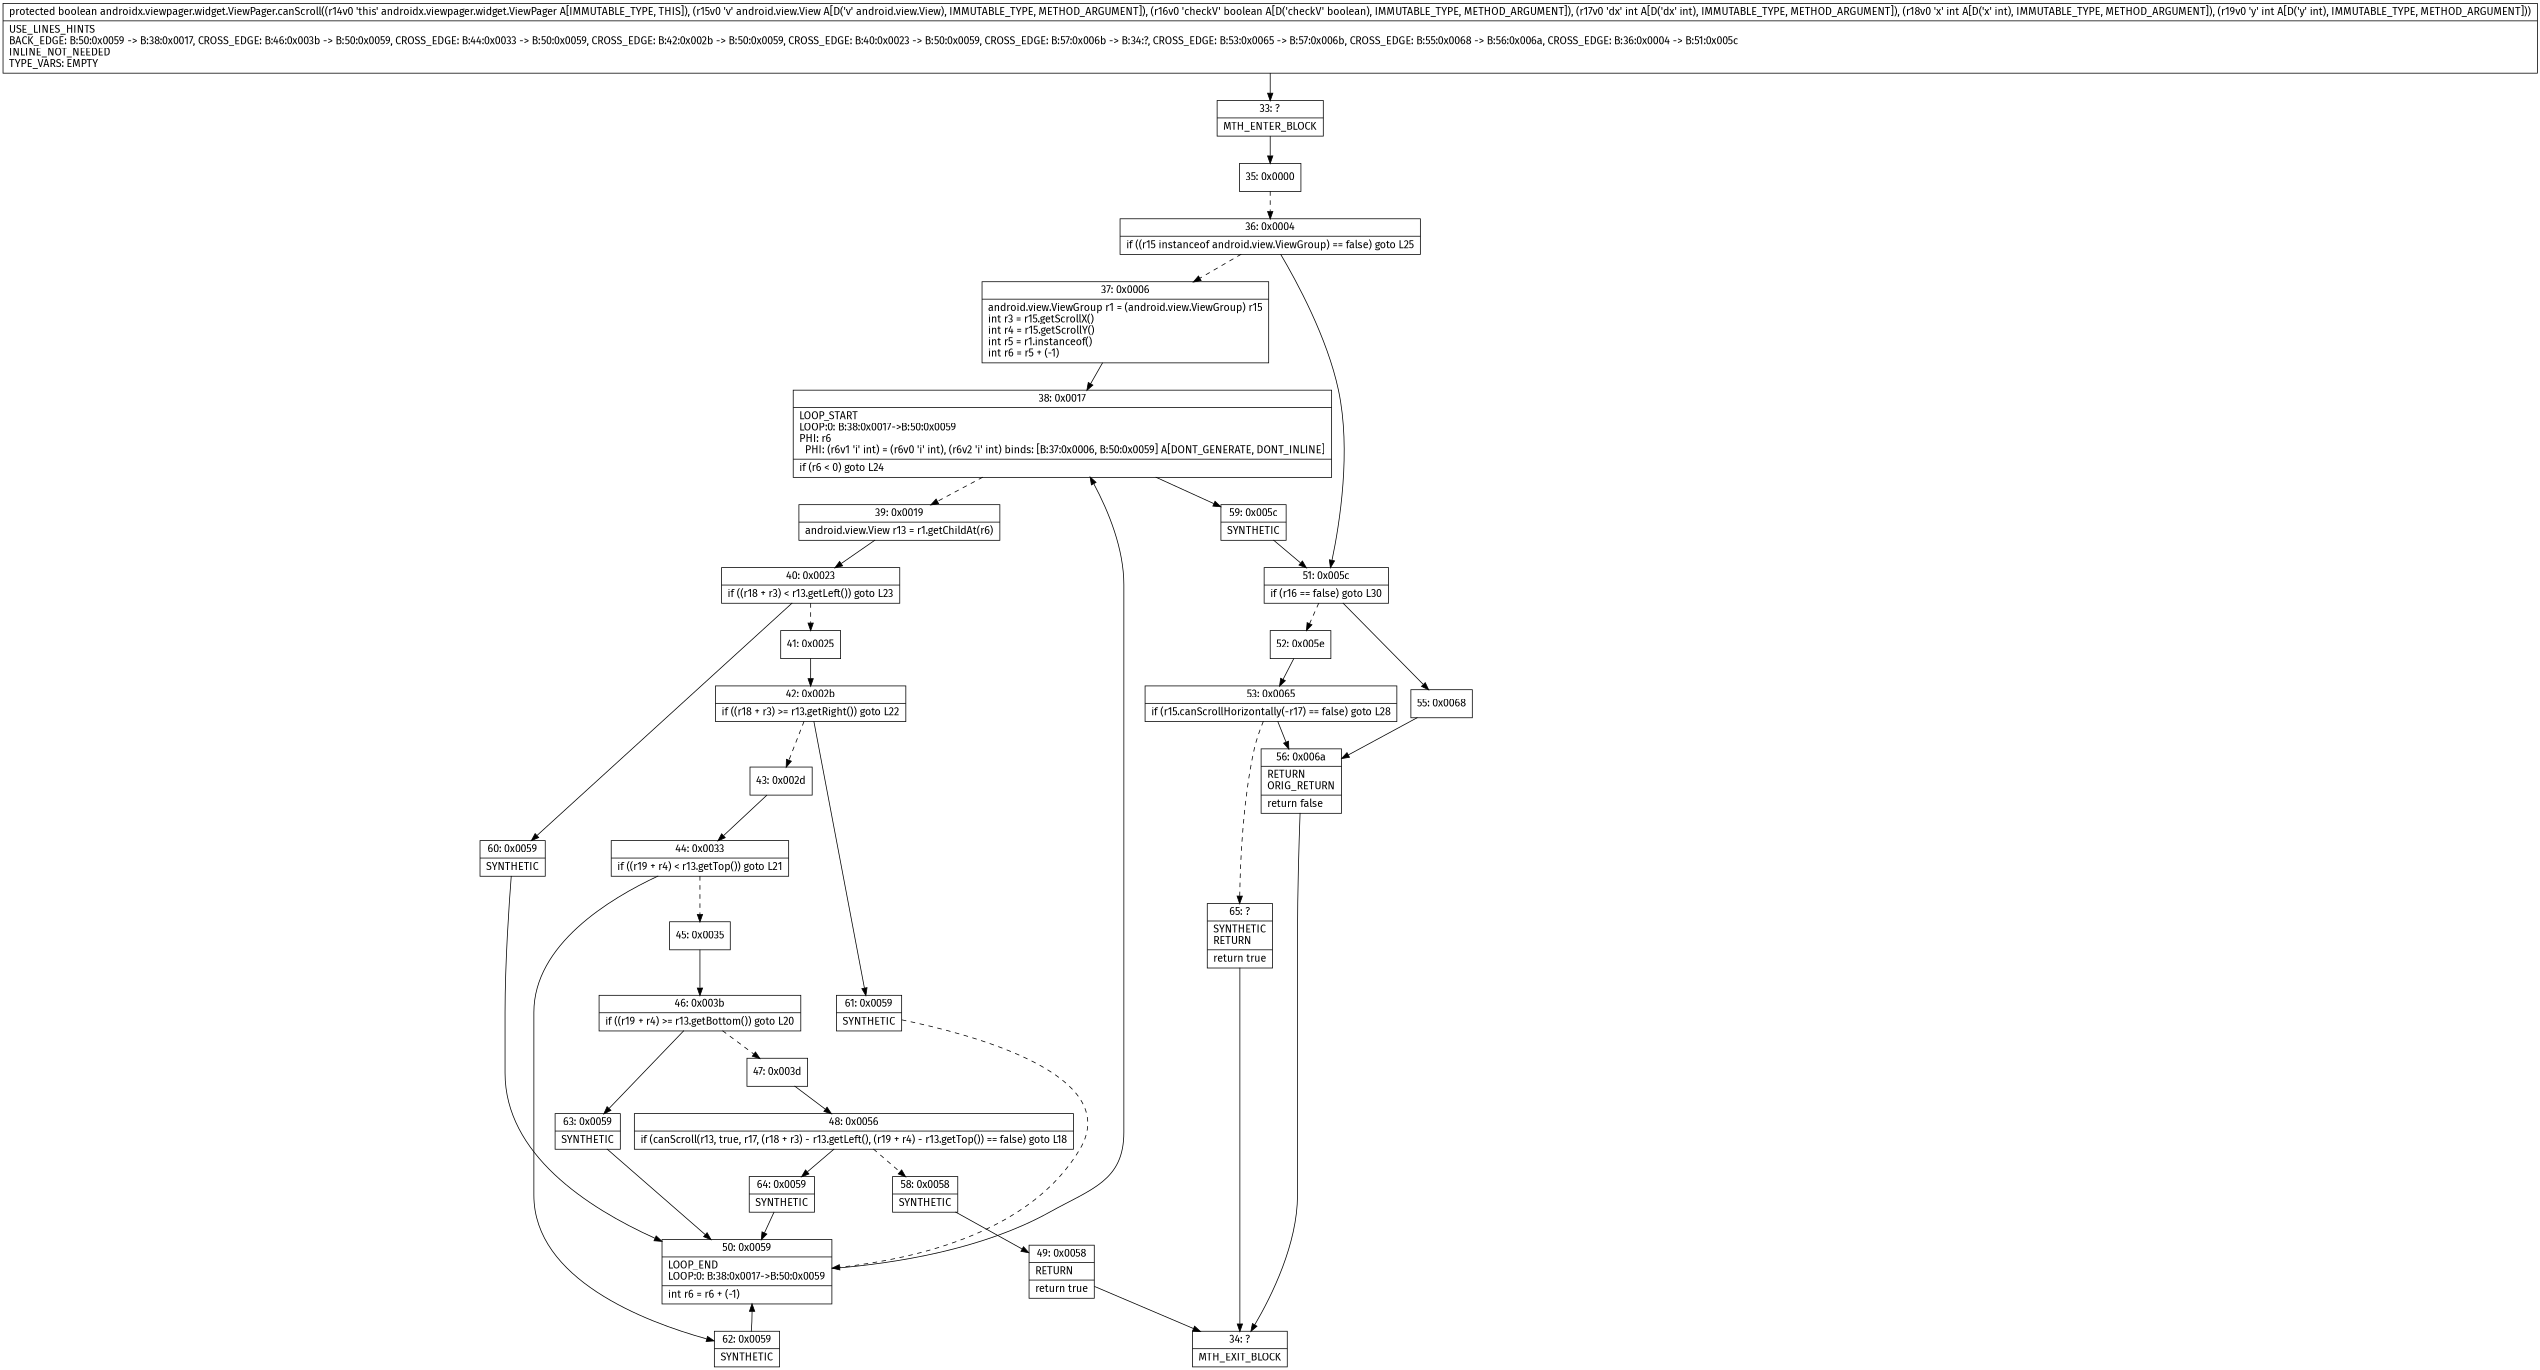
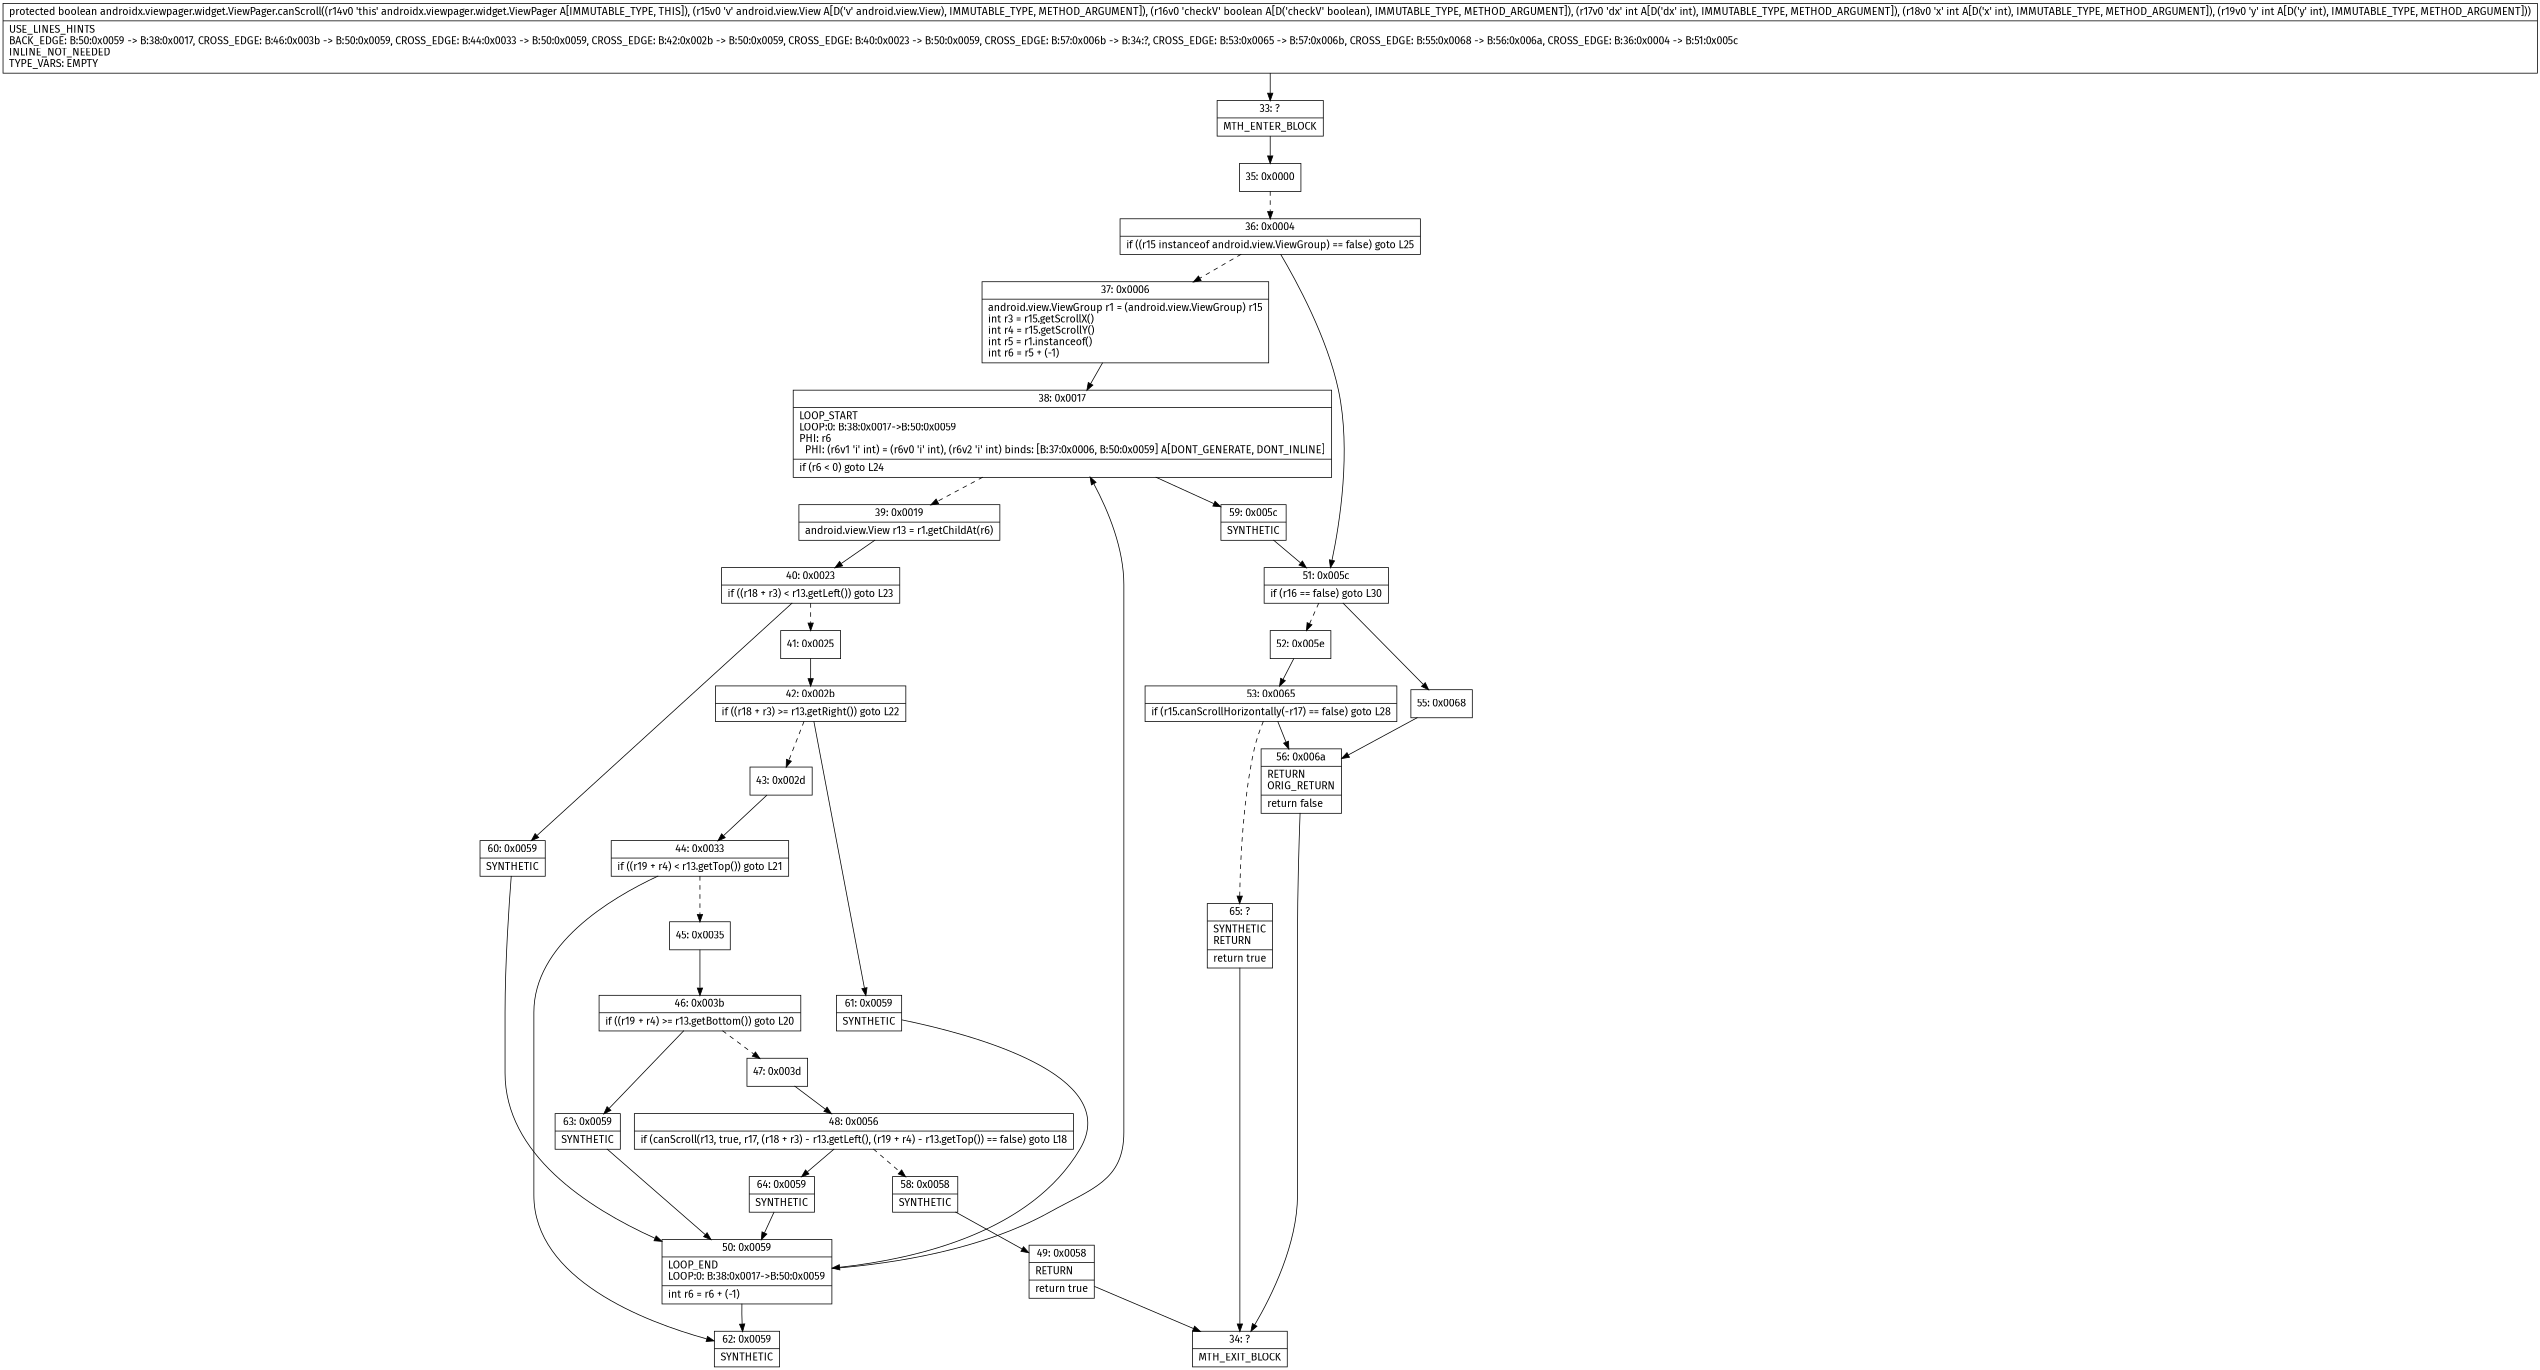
edge "61: 0x0059" -> "50: 0x0059": style dashed -> solid
edge "62: 0x0059" -> "50: 0x0059": reversed
